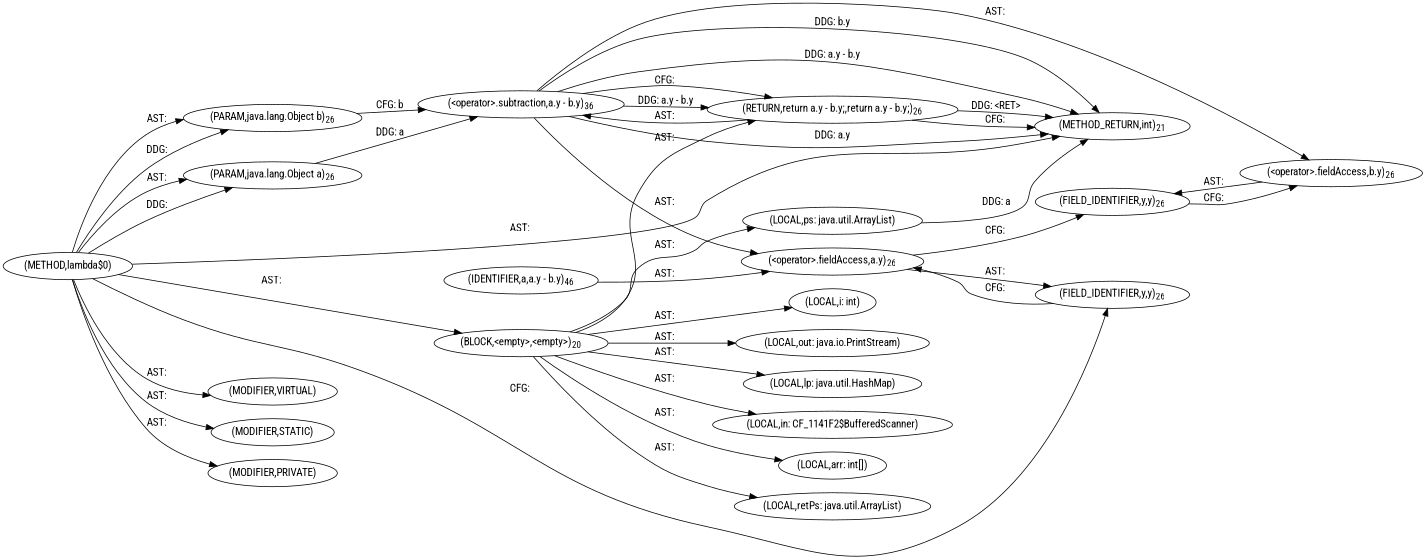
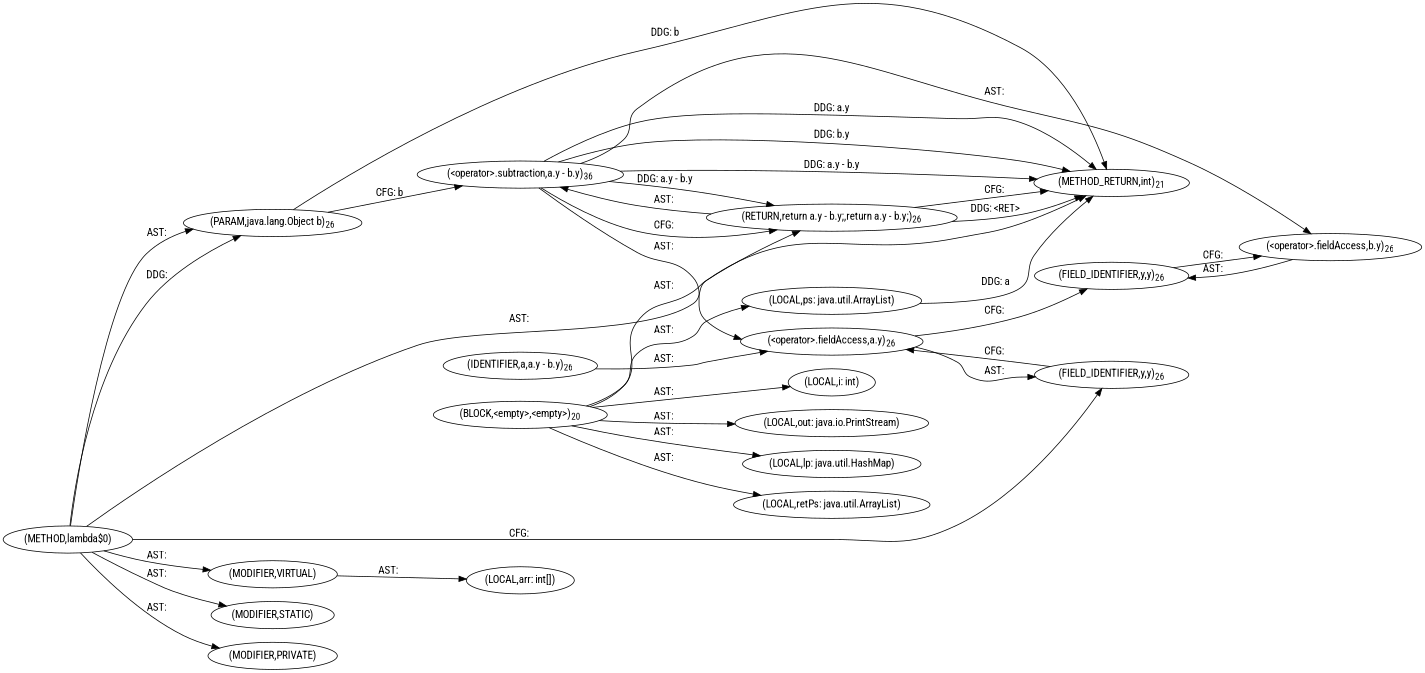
edge "(PARAM,java.lang.Object b)" -> "(METHOD_RETURN,int)": added, label "DDG: b"
node "(PARAM,java.lang.Object a)": removed
node "(IDENTIFIER,a,a.y - b.y)": text "46" -> "26"
edge "(METHOD,lambda$0)" -> "(BLOCK,<empty>,<empty>)": removed, label "AST:"
edge "(BLOCK,<empty>,<empty>)" -> "(LOCAL,arr: int[])": now "(MODIFIER,VIRTUAL)" -> "(LOCAL,arr: int[])"
node "(LOCAL,in: CF_1141F2$BufferedScanner)": removed
